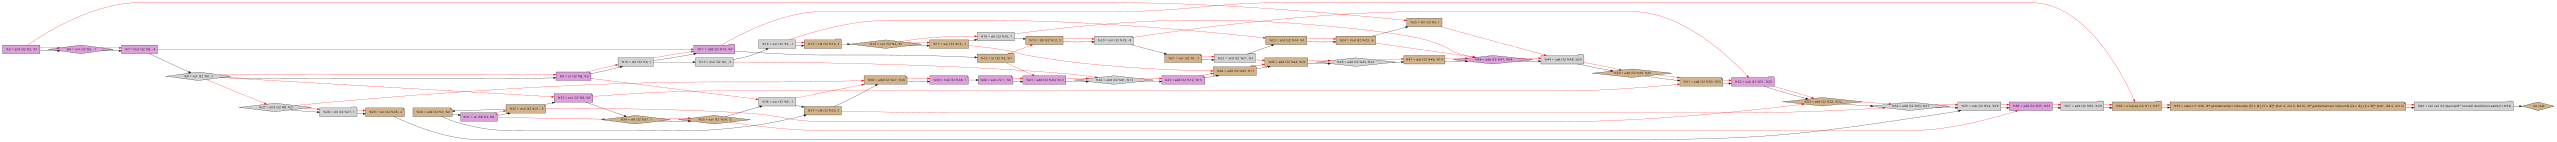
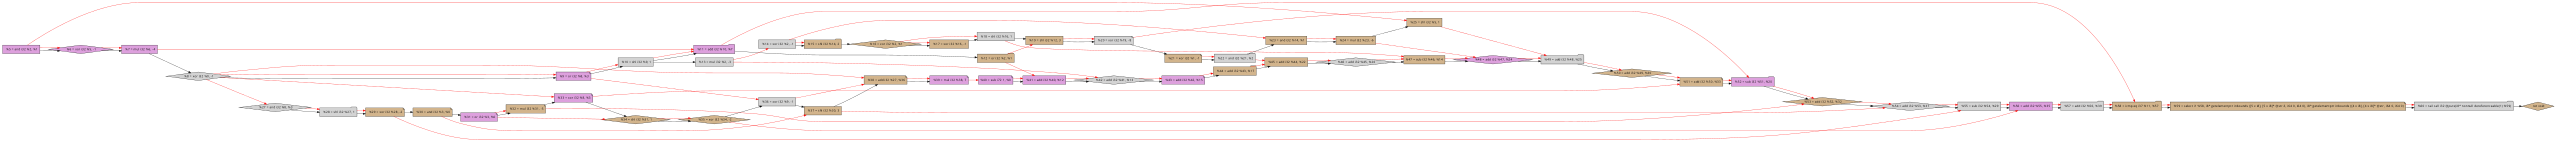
edge "%18 = shl i32 %16, 1" -> "%48 = add i32 %47, %24": now "%18 = shl i32 %16, 1" -> "%47 = sub i32 %46, %14"
edge "%13 = mul i32 %2, -3" -> "%14 = xor i32 %2, -1": color black -> red
node "%46 = add i32 %45, %24": label "%46 = add i32 %45, %24" -> "%46 = add i32 %45, %26"
edge "%17 = xor i32 %16, -1" -> "%44 = add i32 %43, %17": removed
edge "%39 = mul i32 %38, 7" -> "%40 = sub i72 1, %0": color black -> red
node "%43 = add i32 %12, %15": label "%43 = add i32 %12, %15" -> "%43 = add i32 %42, %15"
edge "%27 = and i32 %8, %3" -> "%38 = add i32 %27, %36": now "%8 = xor i32 %0, -1" -> "%38 = add i32 %27, %36"
node "%58 = icmp eq i32 %11, %57": label "%58 = icmp eq i32 %11, %57" -> "%58 = icmp eq i37 %11, %57"
edge "%32 = mul i32 %31, -5" -> "%30 = and i32 %3, %0": now "%29 = xor i32 %28, -2" -> "%30 = and i32 %3, %0"
node "%31 = or i38 %3, %0": label "%31 = or i38 %3, %0" -> "%31 = or i32 %3, %0"
edge "%30 = and i32 %3, %0" -> "%37 = shl i32 %30, 3": color black -> red
edge "%29 = xor i32 %28, -2" -> "%55 = sub i32 %54, %29": color black -> red
